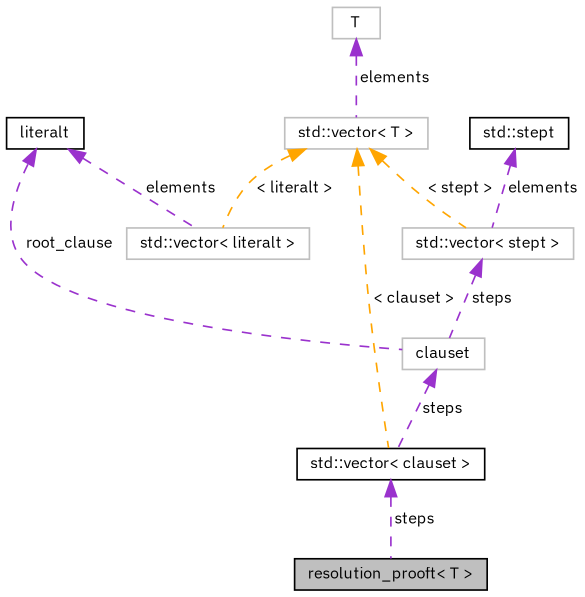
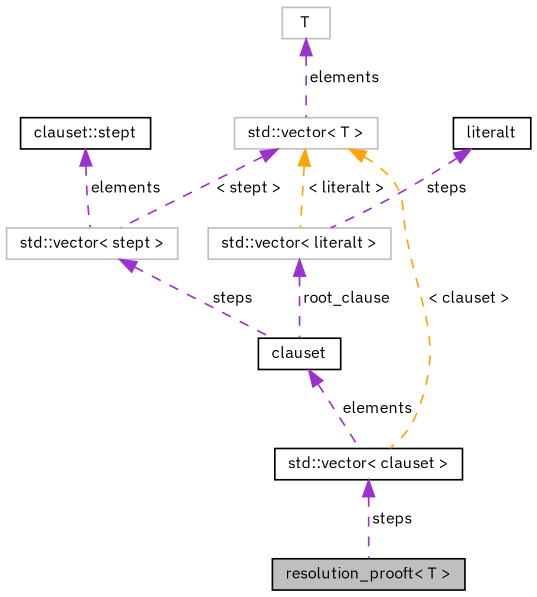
node "std::stept": label "std::stept" -> "clauset::stept"
edge "std::vector< literalt >" -> "literalt": label " elements" -> " steps"
edge "std::vector< stept >" -> "std::vector< T >": color orange -> darkorchid3
edge "clauset" -> "literalt": now "clauset" -> "std::vector< literalt >"
node "clauset": color grey75 -> black
edge "std::vector< clauset >" -> "clauset": label " steps" -> " elements"
